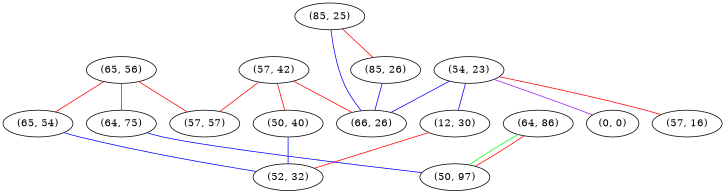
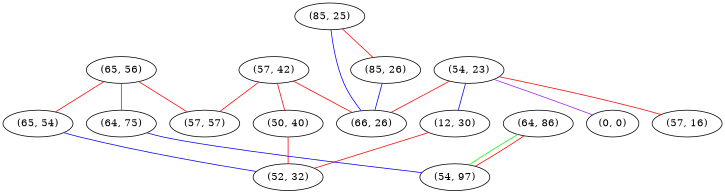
edge "(54, 23)" -- "(66, 26)": color blue -> red
edge "(50, 40)" -- "(52, 32)": color blue -> red
node "(50, 97)": label "(50, 97)" -> "(54, 97)"
